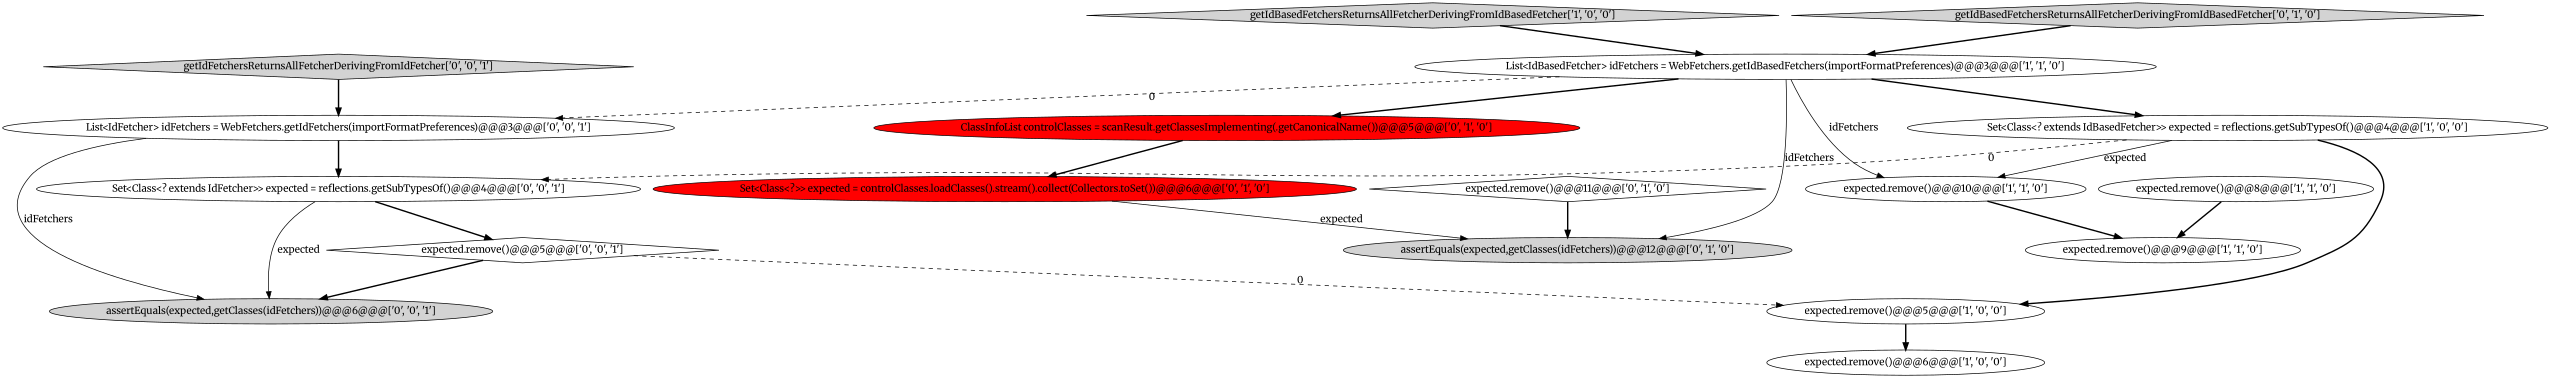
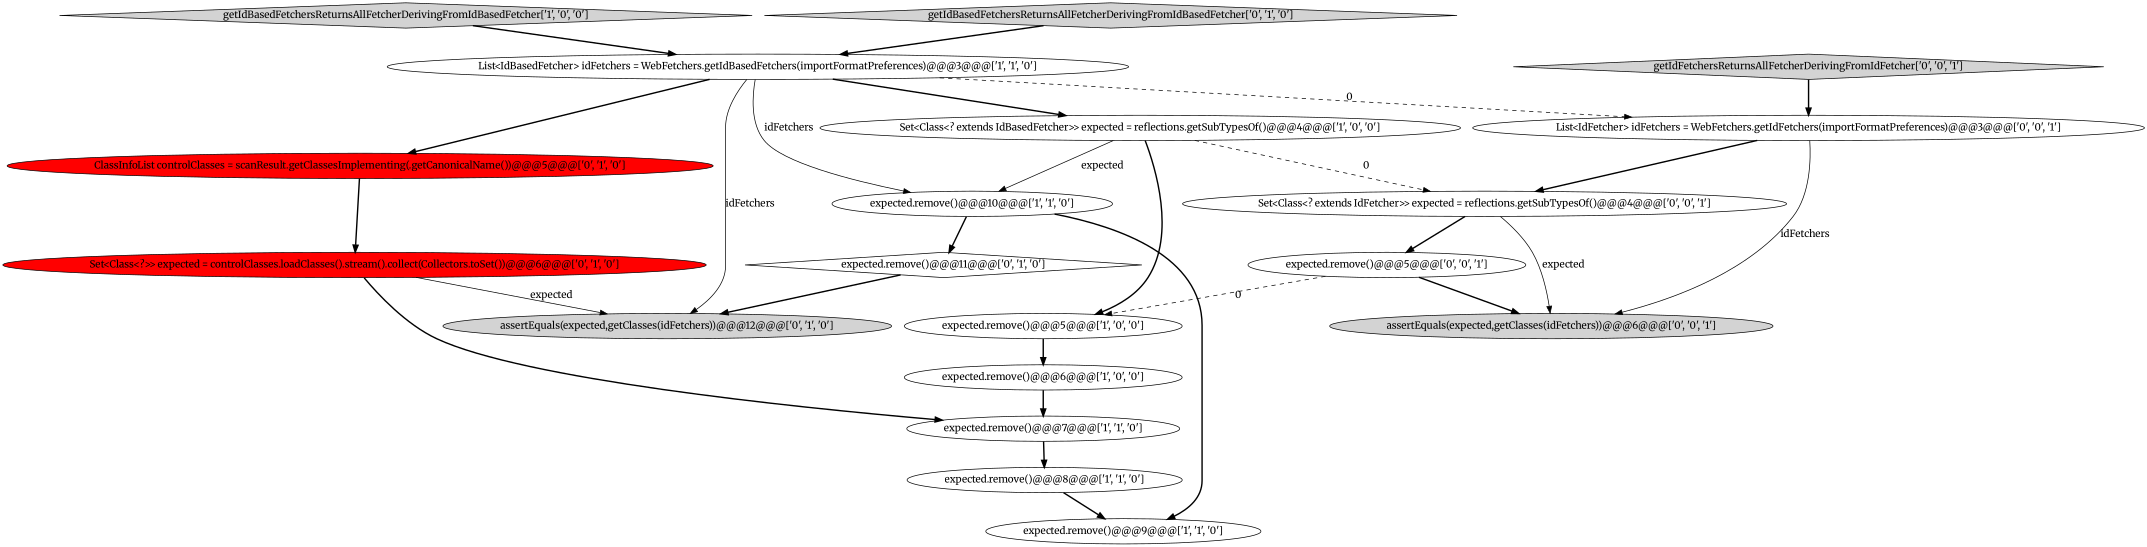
edge "expected.remove()@@@10@@@['1', '1', '0']" -> "expected.remove()@@@11@@@['0', '1', '0']": added
node "expected.remove()@@@5@@@['0', '0', '1']": shape diamond -> ellipse
node "expected.remove()@@@7@@@['1', '1', '0']": added
